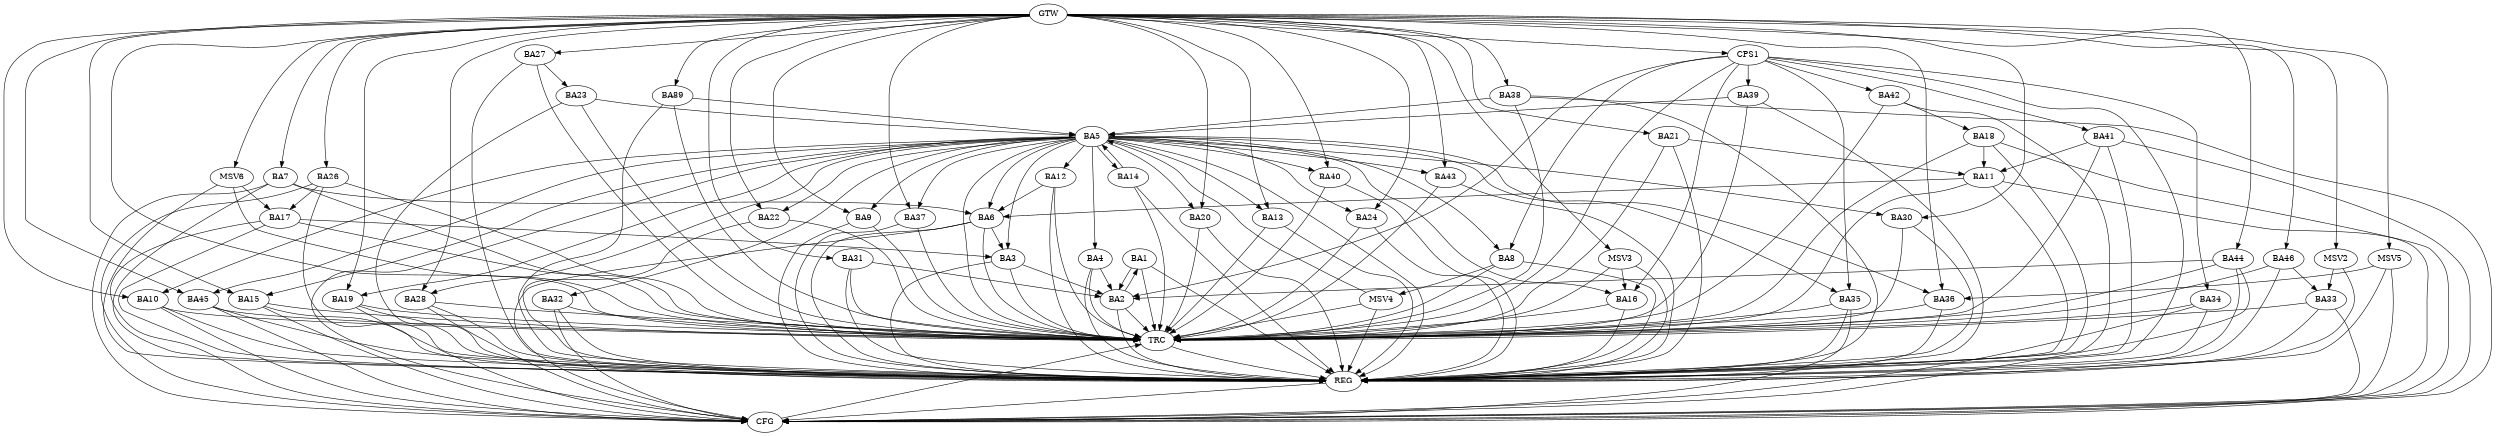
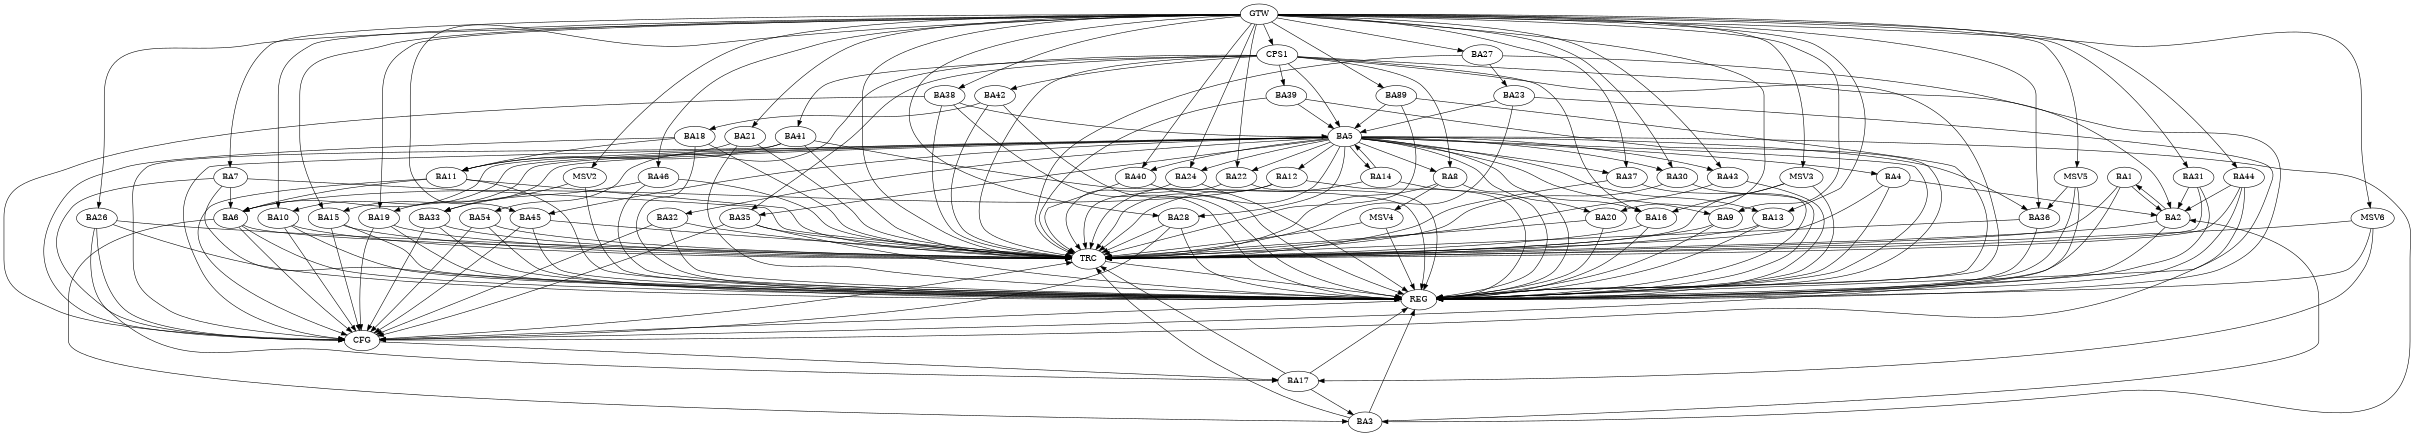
edge "MSV4" -> "BA5": now "CPS1" -> "BA5"
node "BA34": label "BA34" -> "BA54"
edge "BA17" -> "CFG": reversed
